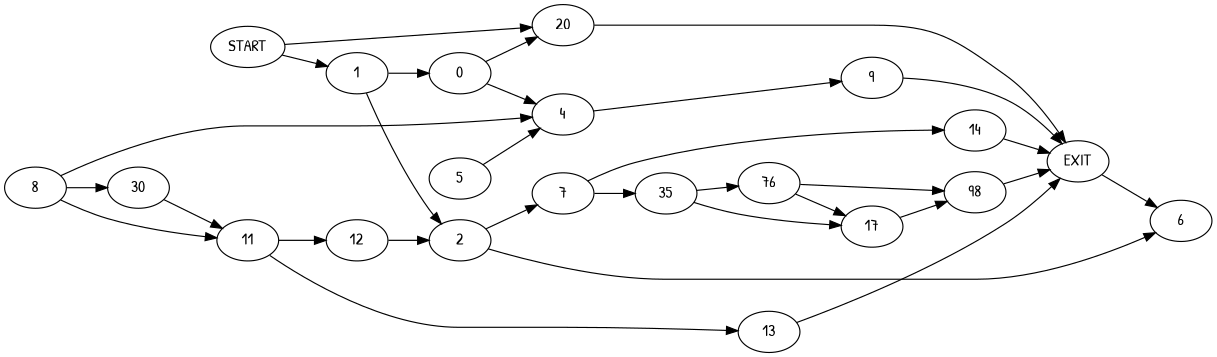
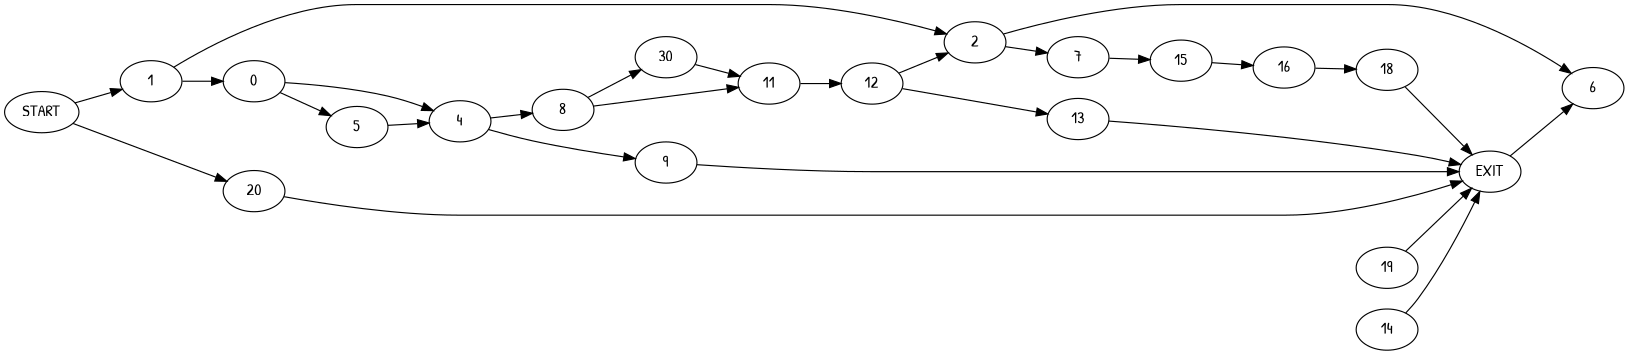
edge "0" -> "20": now "0" -> "5"
edge "8" -> "4": reversed
edge "7" -> "14": removed
node "76": label "76" -> "16"
node "98": label "98" -> "18"
node "35": label "35" -> "15"
node "17": removed
node "19": added
edge "11" -> "13": now "12" -> "13"
